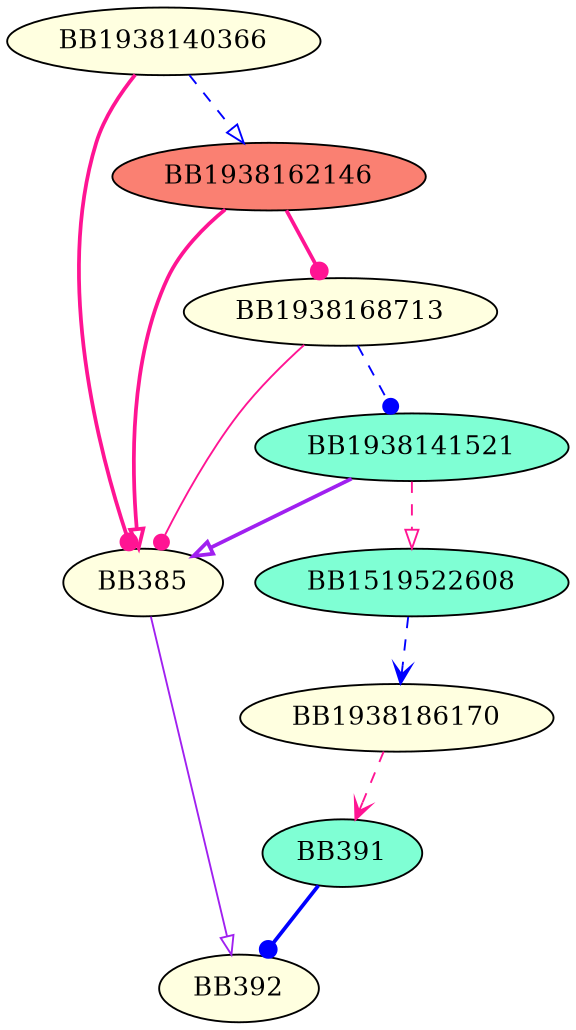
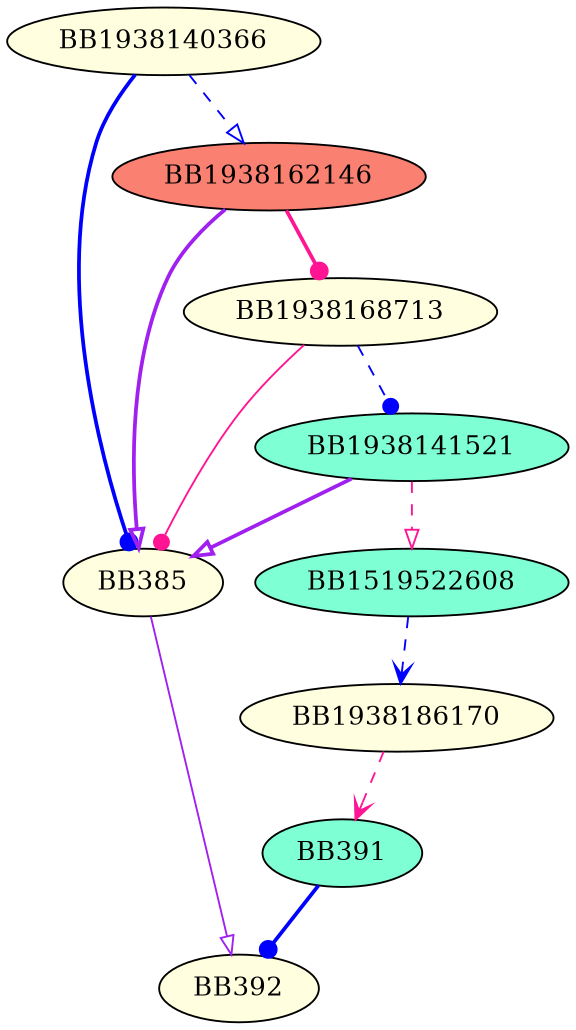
edge "BB1938140366" -> "BB385": color deeppink -> blue
edge "BB1938162146" -> "BB385": color deeppink -> purple
